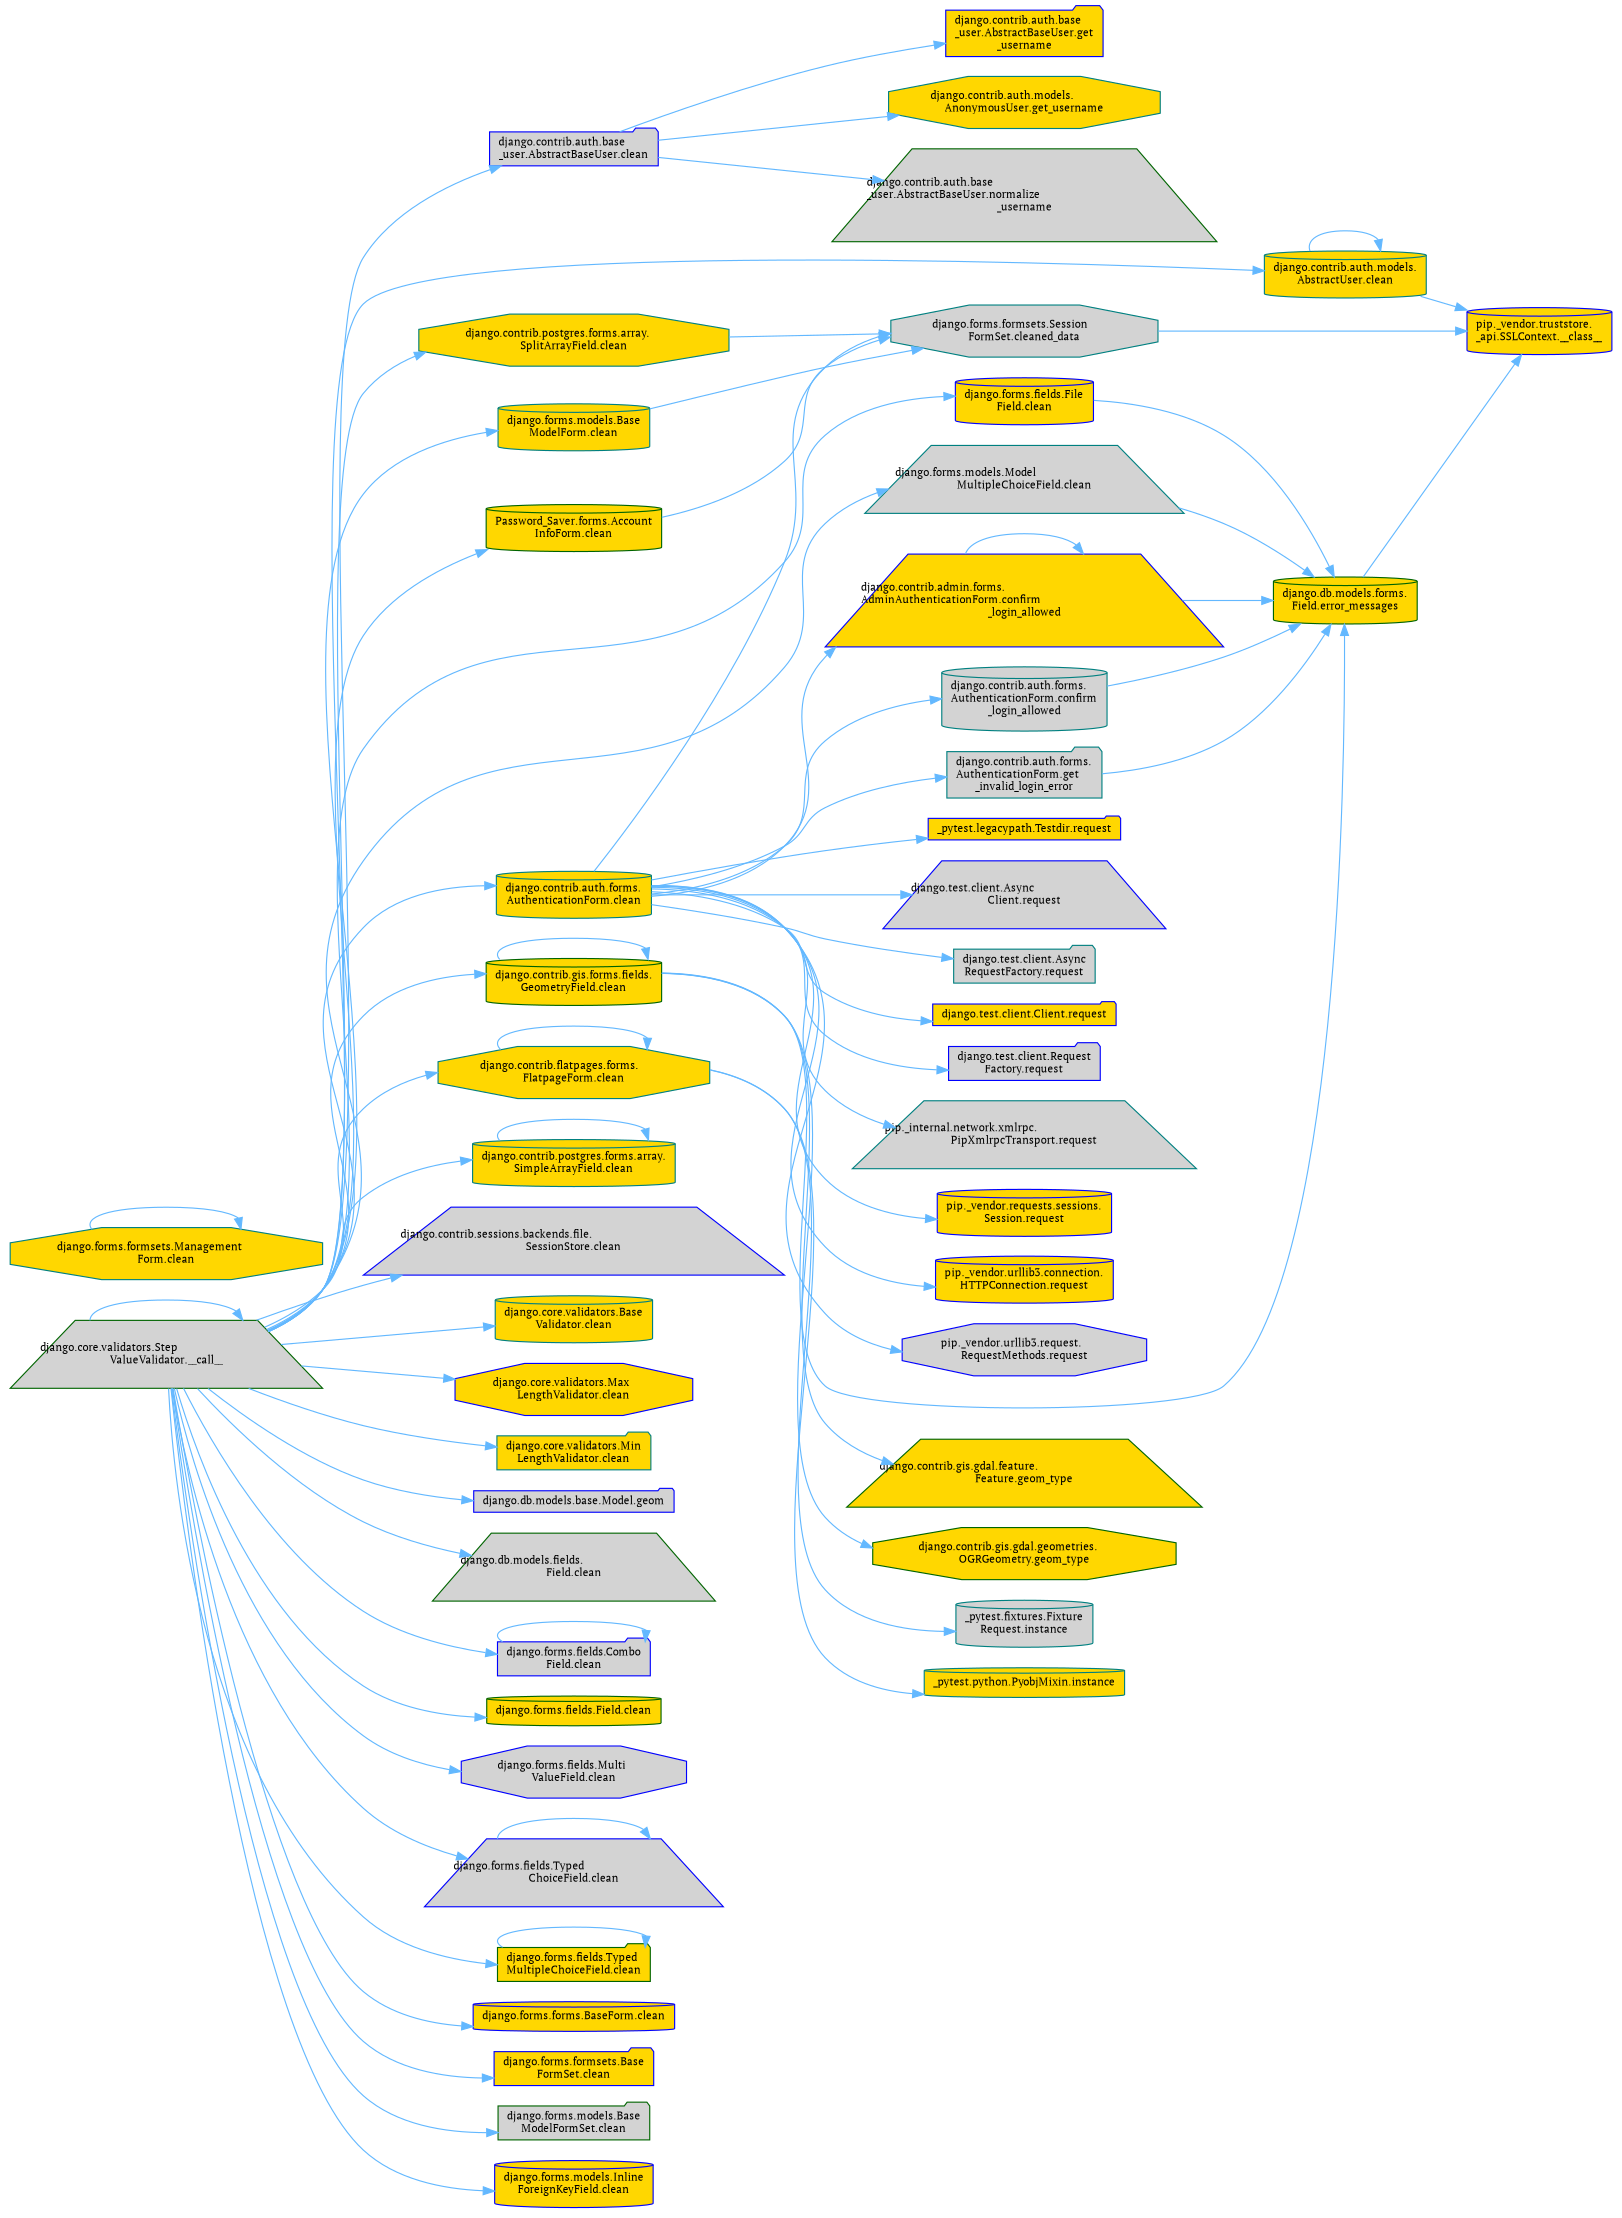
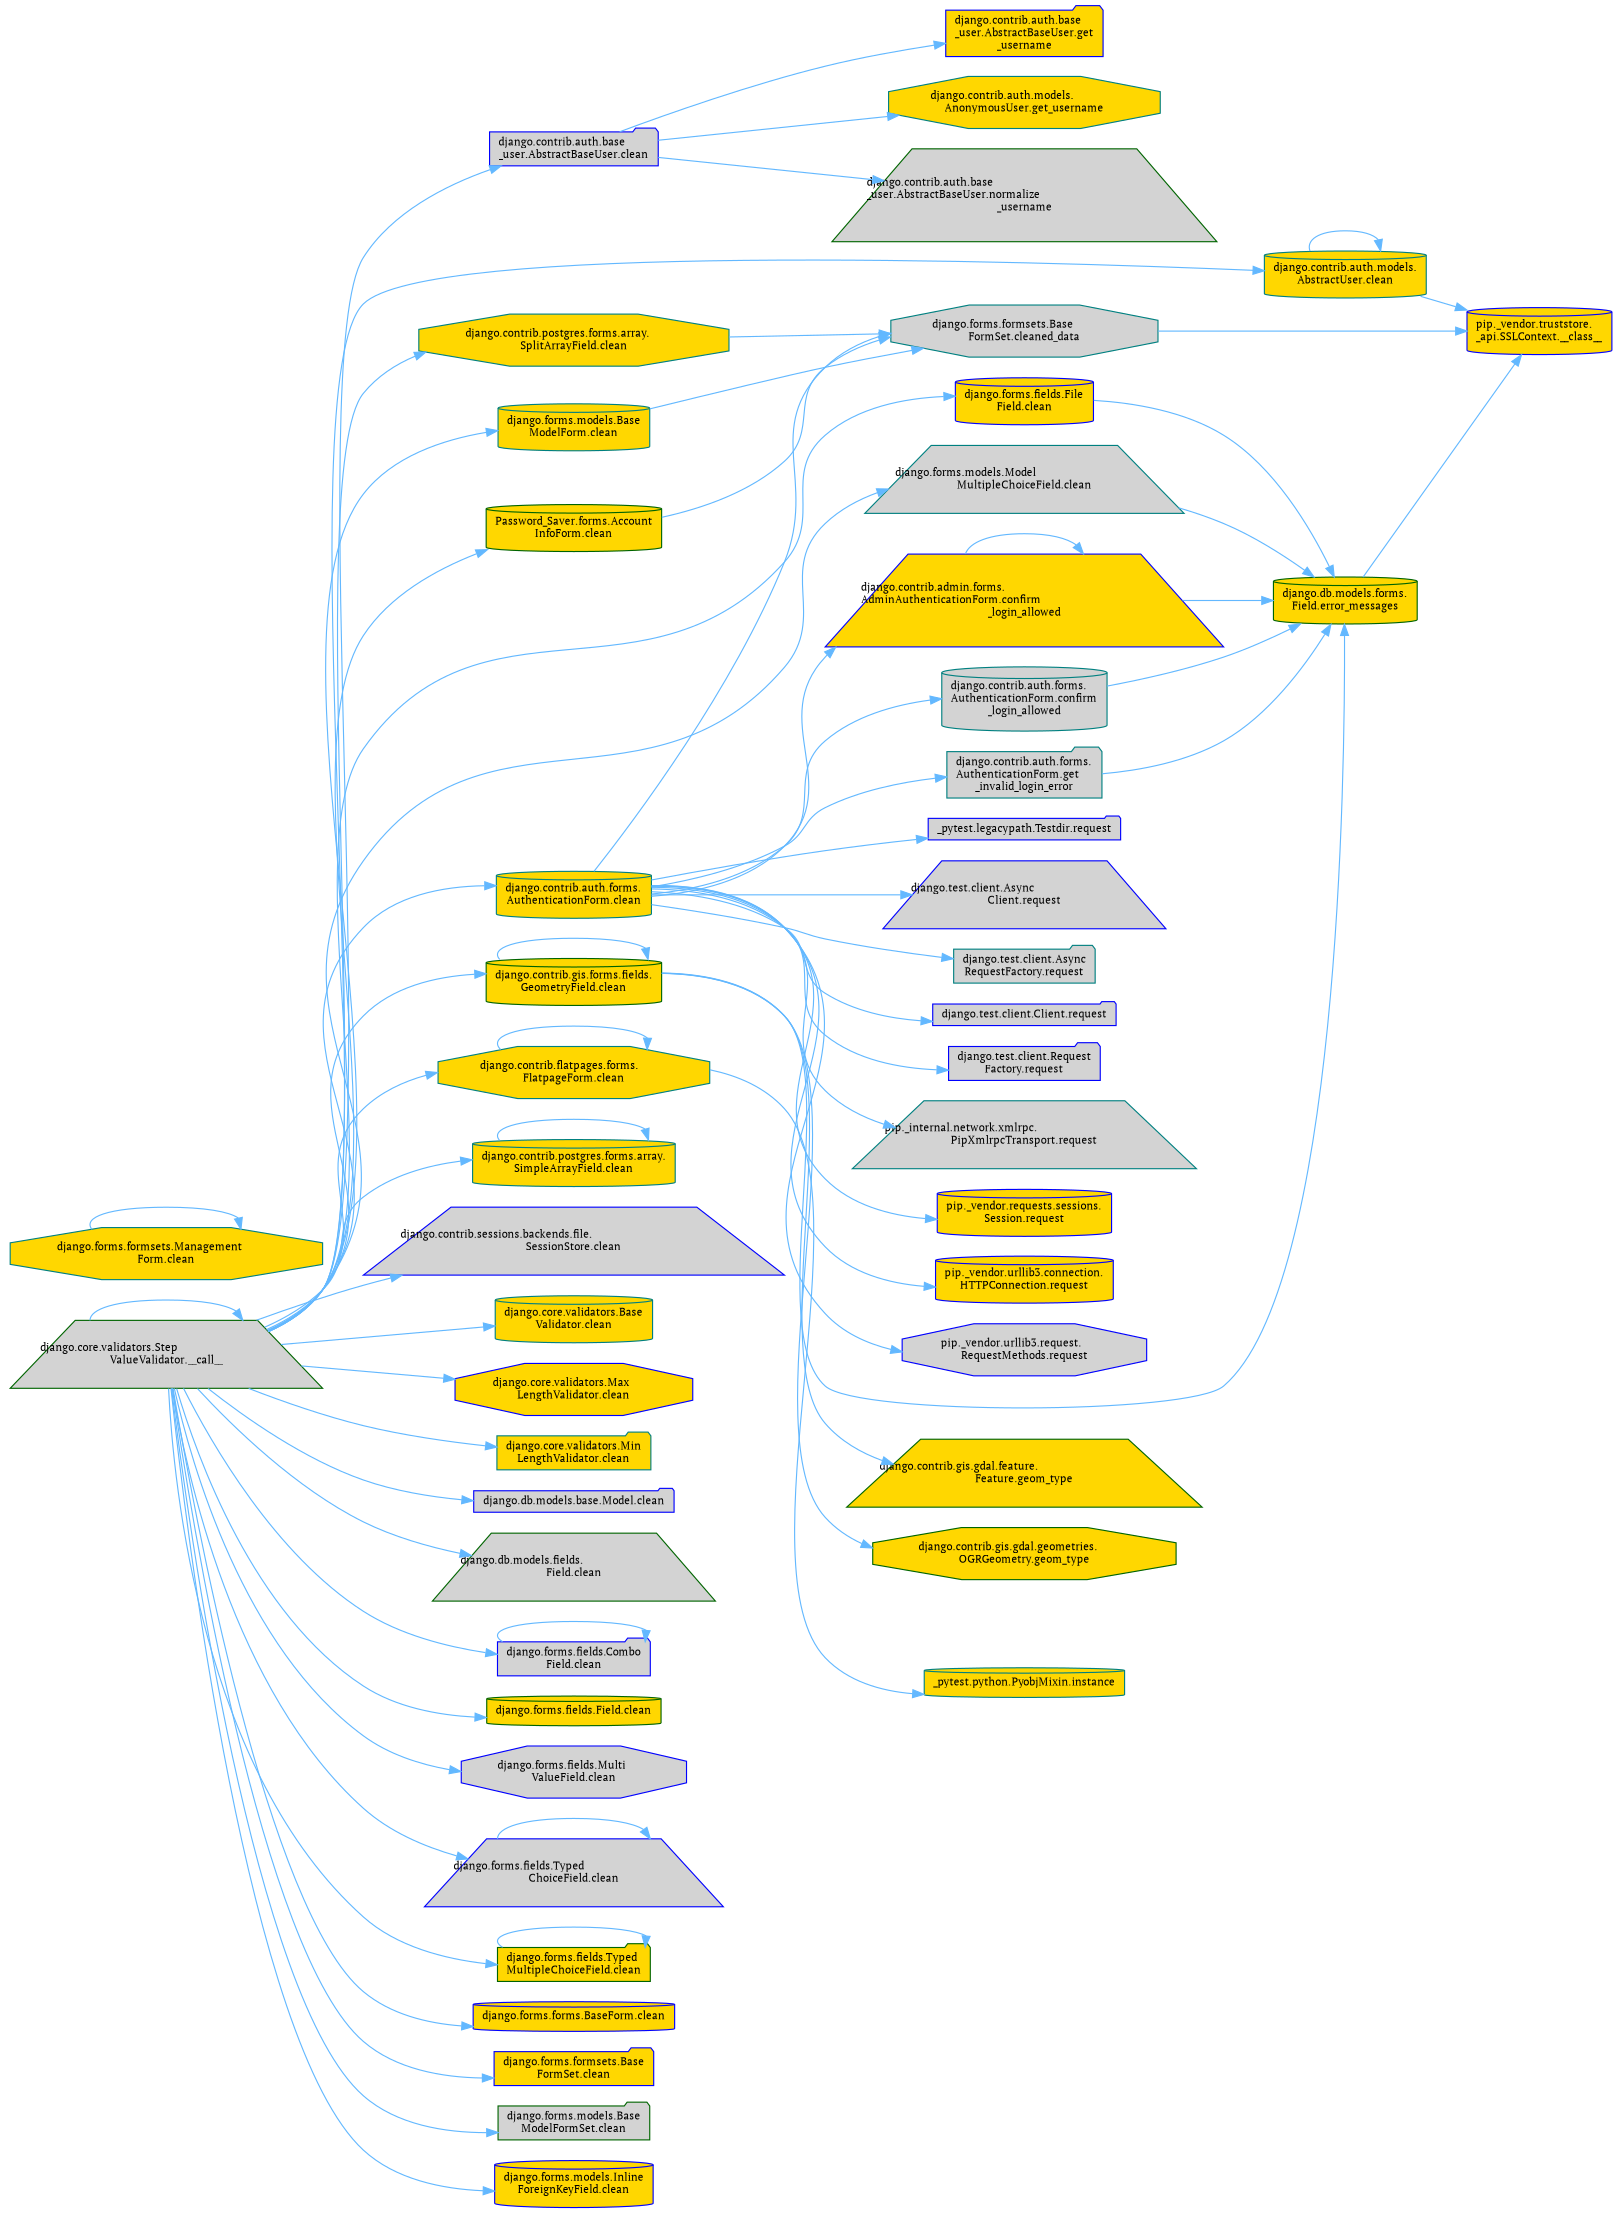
node "django.forms.formsets.Session FormSet.cleaned_data": label "django.forms.formsets.Session FormSet.cleaned_data" -> "django.forms.formsets.Base FormSet.cleaned_data"
node "_pytest.legacypath.Testdir.request": fillcolor gold -> lightgrey
node "django.test.client.Client.request": fillcolor gold -> lightgrey
node "django.db.models.base.Model.geom": label "django.db.models.base.Model.geom" -> "django.db.models.base.Model.clean"
node "_pytest.fixtures.Fixture Request.instance": removed
